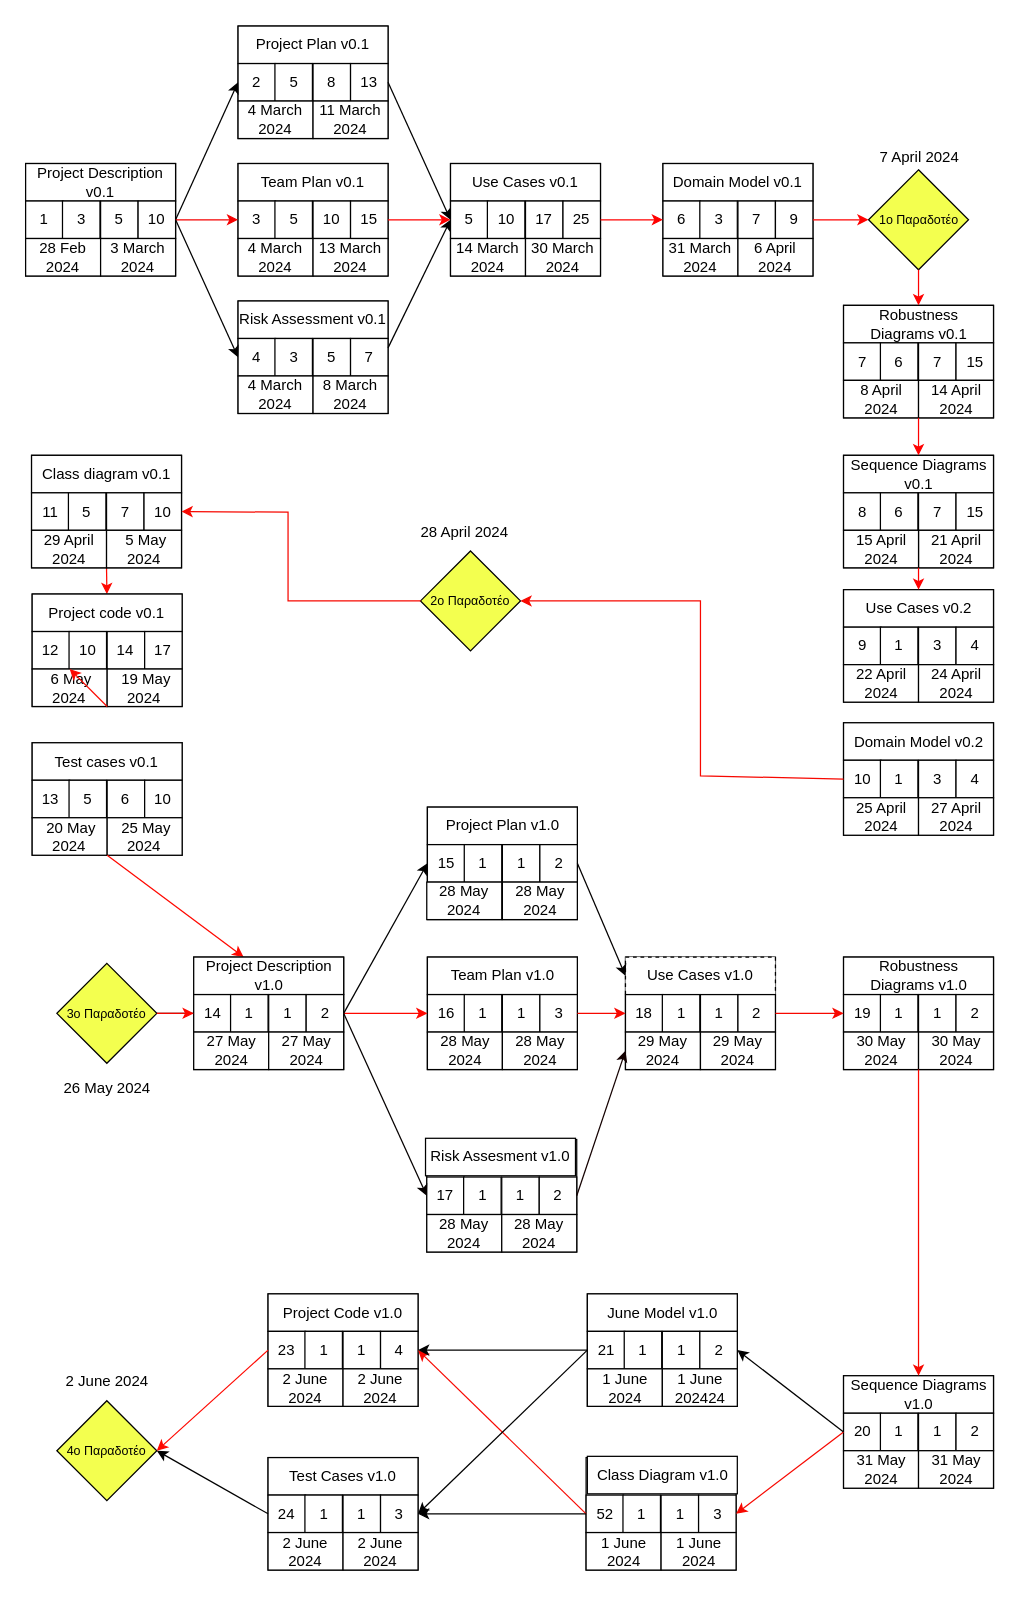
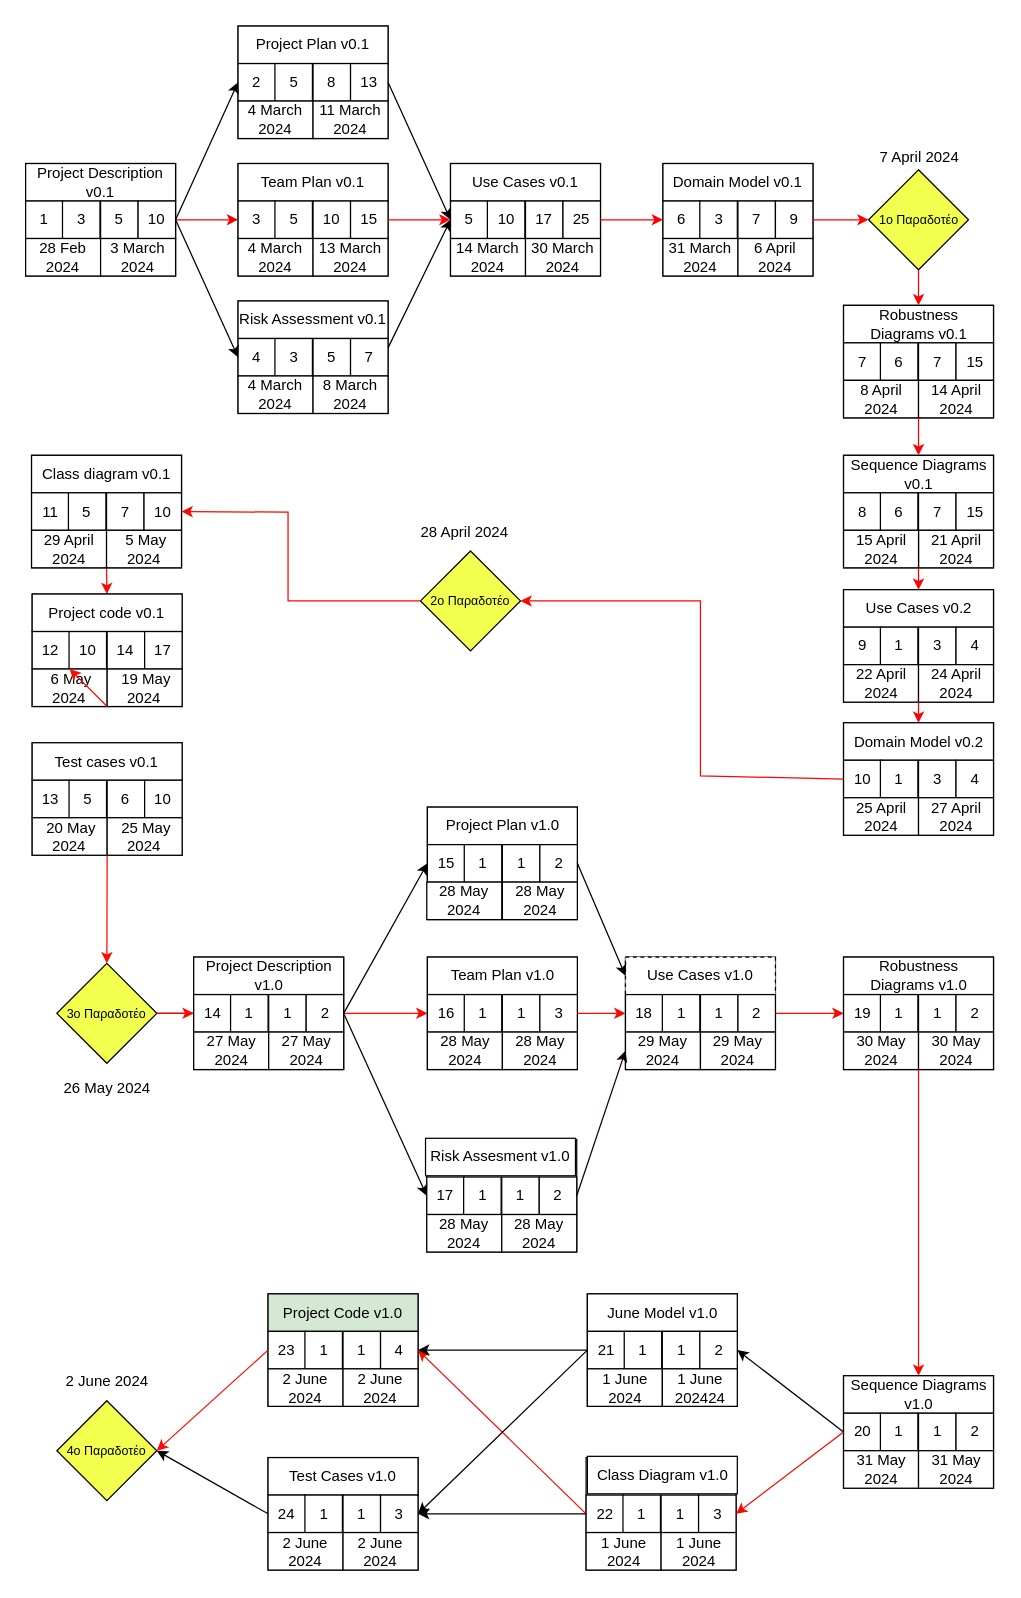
edge "24 April 2024" -> "Domain Model v0.2": added
edge "25 May 2024" -> "Project Description v1.0": now "25 May 2024" -> "3o Παραδοτέο"
node "Project Code v1.0": fillcolor #ffffff -> #d5e8d4
node "52": label "52" -> "22"
